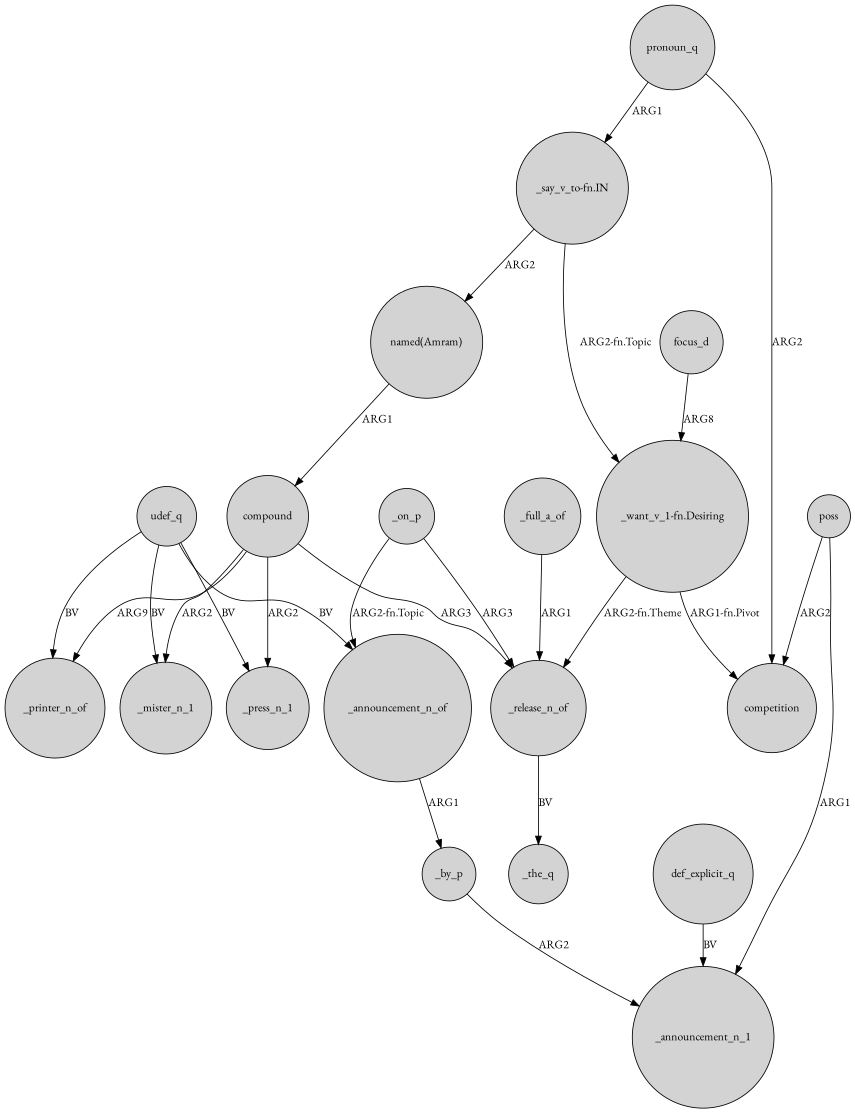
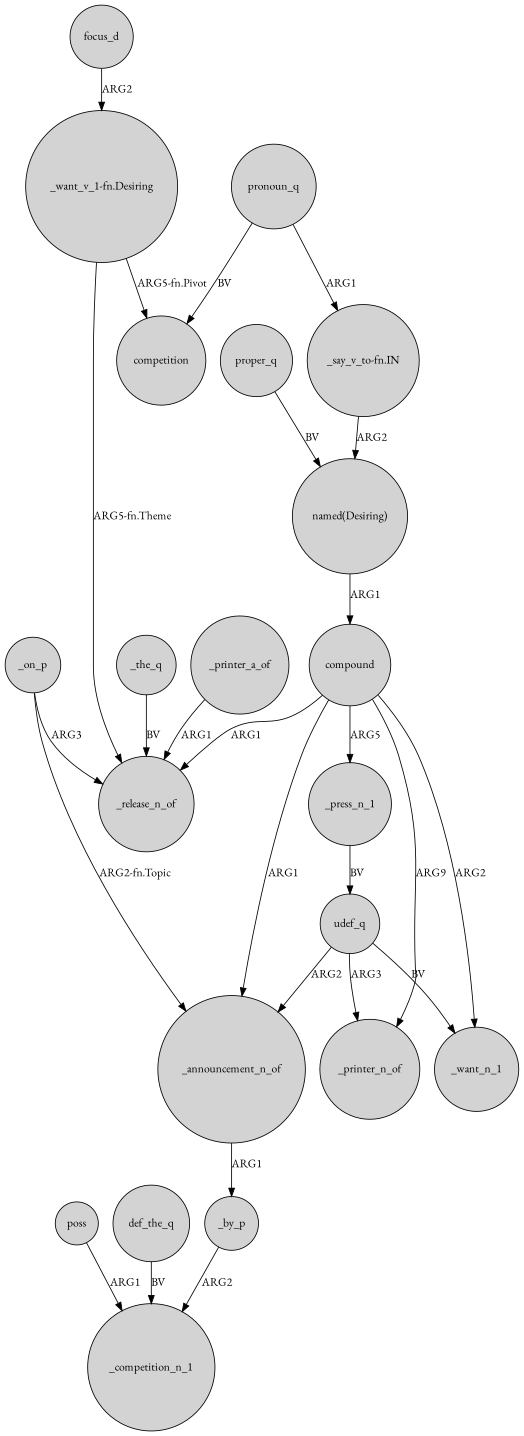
node "named(Amram)": label "named(Amram)" -> "named(Desiring)"
edge "pronoun_q" -> "competition": label "ARG2" -> "BV"
edge "_say_v_to-fn.IN" -> "_want_v_1-fn.Desiring": removed, label "ARG2-fn.Topic"
node "proper_q": added
edge "focus_d" -> "_want_v_1-fn.Desiring": label "ARG8" -> "ARG2"
node "_full_a_of": label "_full_a_of" -> "_printer_a_of"
edge "poss" -> "competition": removed, label "ARG2"
edge "udef_q" -> "_press_n_1": reversed
edge "udef_q" -> "_printer_n_of": label "BV" -> "ARG3"
edge "compound" -> "_press_n_1": label "ARG2" -> "ARG5"
edge "udef_q" -> "_announcement_n_of": label "BV" -> "ARG2"
edge "compound" -> "_release_n_of": label "ARG3" -> "ARG1"
edge "_want_v_1-fn.Desiring" -> "_release_n_of": label "ARG2-fn.Theme" -> "ARG5-fn.Theme"
edge "_want_v_1-fn.Desiring" -> "competition": label "ARG1-fn.Pivot" -> "ARG5-fn.Pivot"
node "_mister_n_1": label "_mister_n_1" -> "_want_n_1"
edge "_release_n_of" -> "_the_q": reversed
edge "compound" -> "_announcement_n_of": added, label "ARG1"
node "def_explicit_q": label "def_explicit_q" -> "def_the_q"
node "_announcement_n_1": label "_announcement_n_1" -> "_competition_n_1"
